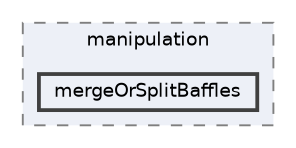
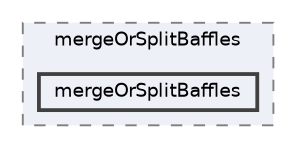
cluster "manipulation": label "manipulation" -> "mergeOrSplitBaffles"
